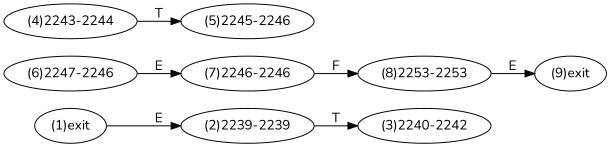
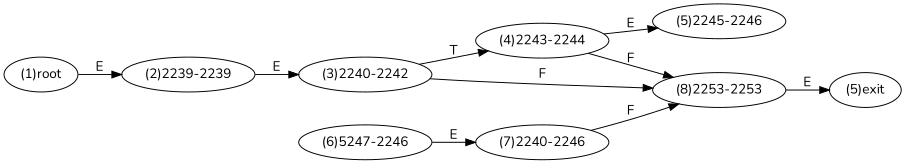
edge "(4)2243-2244" -> "(5)2245-2246": label "T" -> "E"
edge "(3)2240-2242" -> "(4)2243-2244": added, label "T"
edge "(4)2243-2244" -> "(8)2253-2253": added, label "F"
node "(6)2247-2246": label "(6)2247-2246" -> "(6)5247-2246"
node "(7)2246-2246": label "(7)2246-2246" -> "(7)2240-2246"
node "(9)exit": label "(9)exit" -> "(5)exit"
edge "(3)2240-2242" -> "(8)2253-2253": added, label "F"
edge "(2)2239-2239" -> "(3)2240-2242": label "T" -> "E"
node "(1)exit": label "(1)exit" -> "(1)root"
